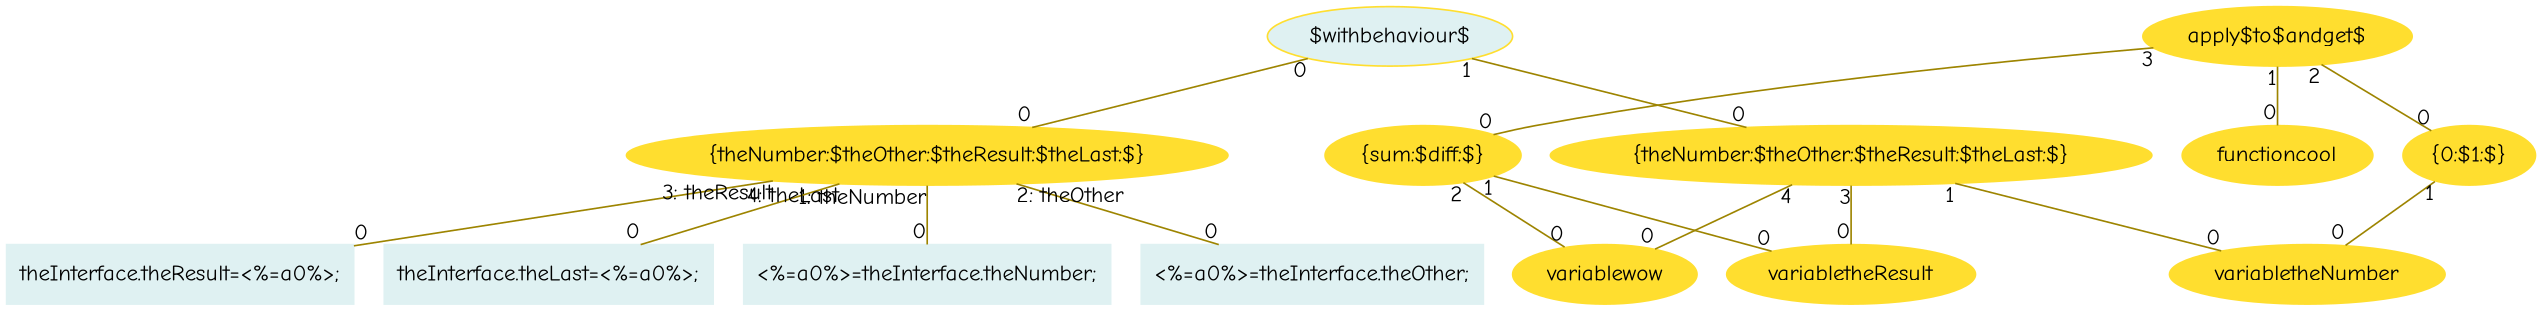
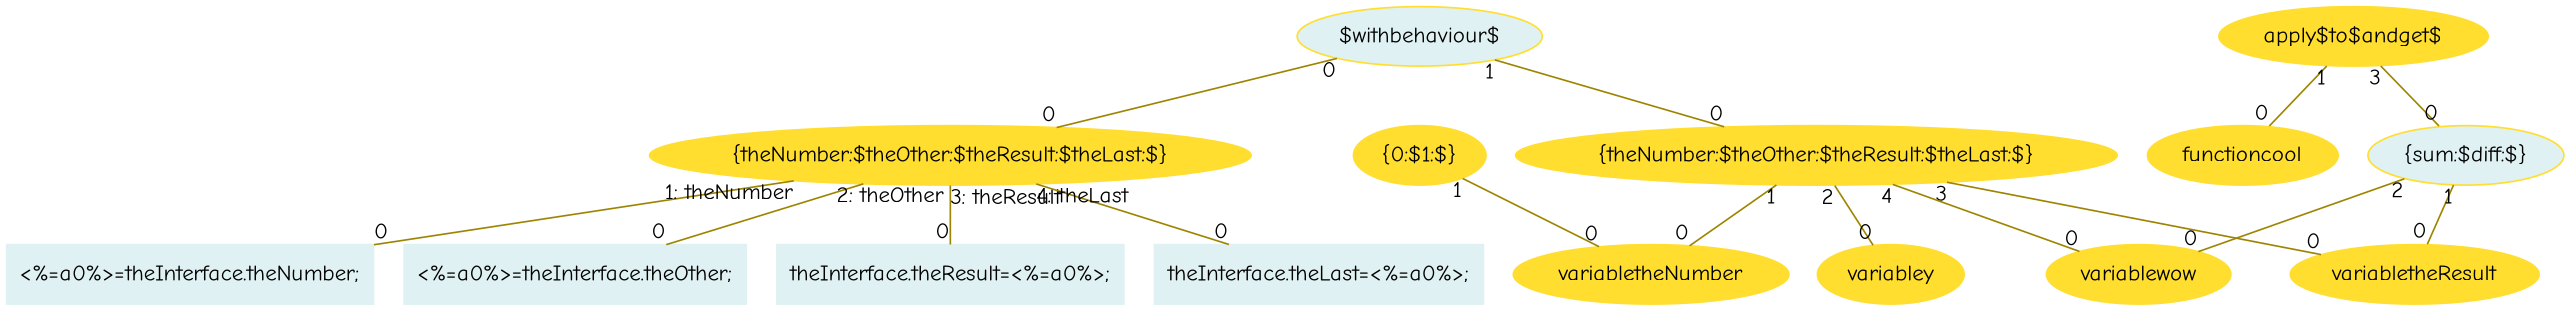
edge "apply$to$andget$" -- "{0:$1:$}": removed
node "{sum:$diff:$}": fillcolor #ffde2f -> #dff1f2
node "variabley": added
